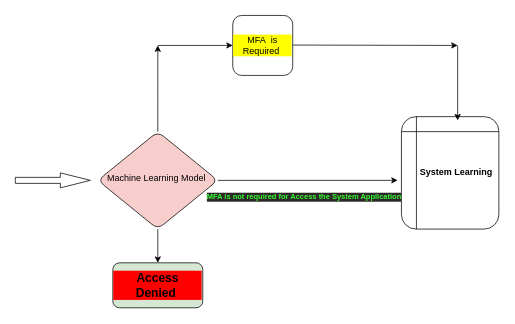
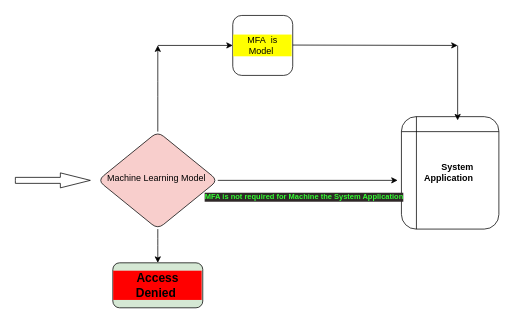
node "MFA is Required": label "MFA is Required" -> "MFA is Model"
node "System Learning": label "System Learning" -> "System Application"
node "MFA is not required for Access the System Application": label "MFA is not required for Access the System Application" -> "MFA is not required for Machine the System Application"
